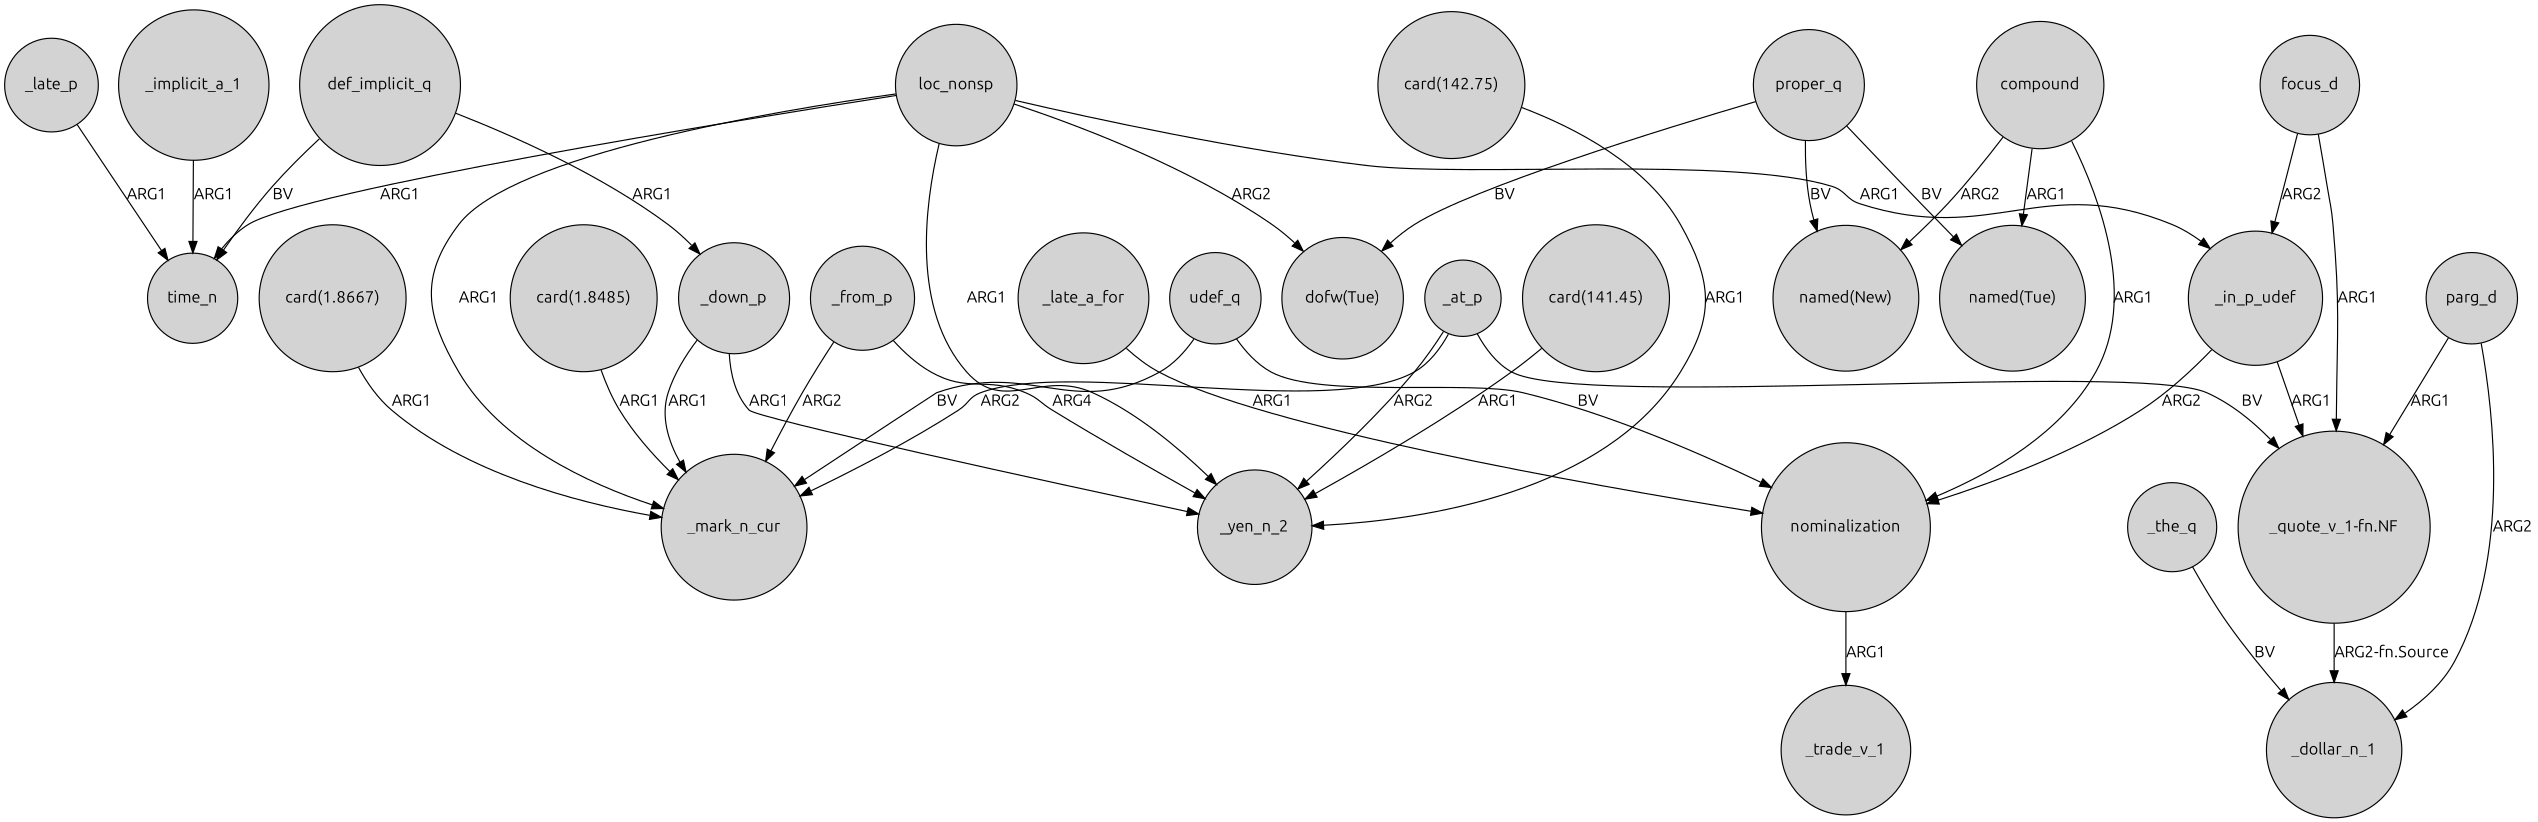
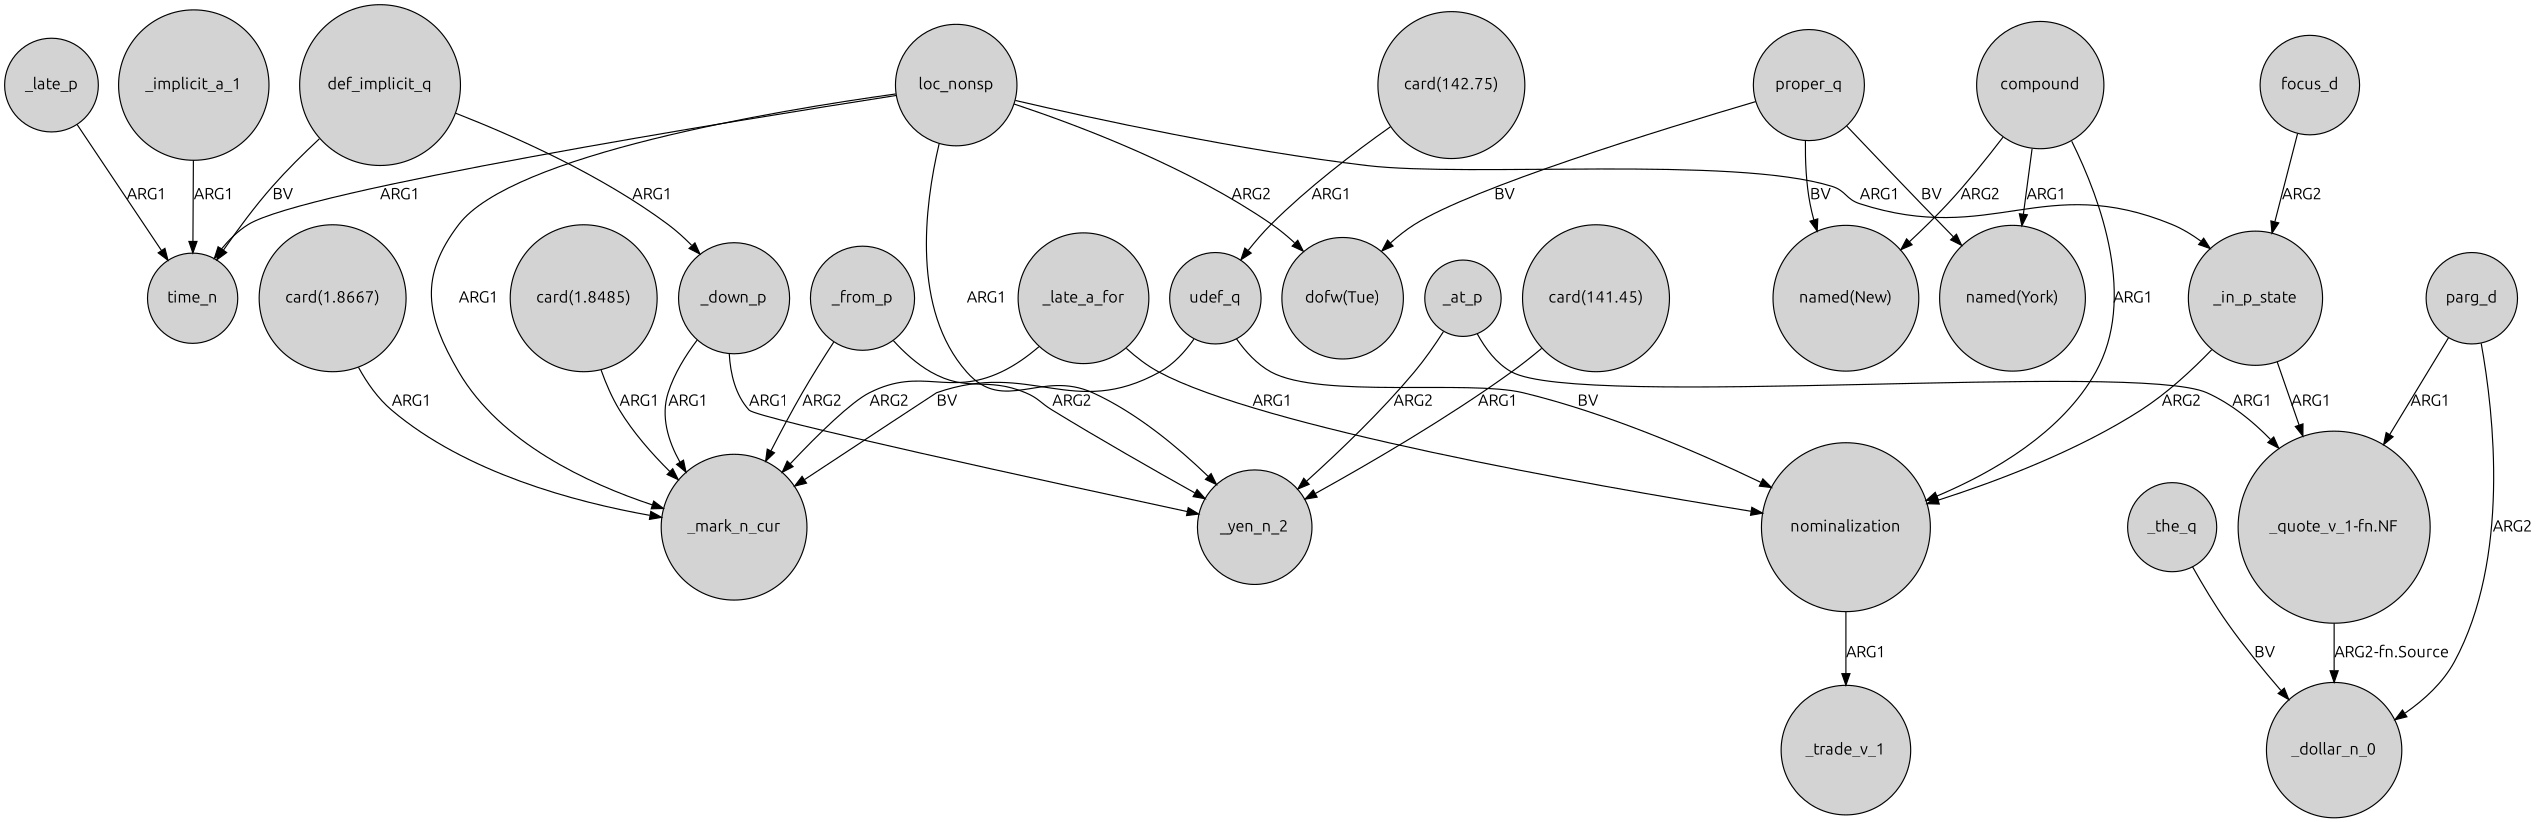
edge "focus_d" -> "_quote_v_1-fn.NF": removed, label "ARG1"
node "named(Tue)": label "named(Tue)" -> "named(York)"
node "_in_p_udef": label "_in_p_udef" -> "_in_p_state"
edge "card(142.75)" -> "_yen_n_2": now "card(142.75)" -> "udef_q"
edge "_at_p" -> "_mark_n_cur": now "_late_a_for" -> "_mark_n_cur"
edge "_from_p" -> "_yen_n_2": label "ARG4" -> "ARG2"
edge "_at_p" -> "_quote_v_1-fn.NF": label "BV" -> "ARG1"
node "_dollar_n_1": label "_dollar_n_1" -> "_dollar_n_0"
